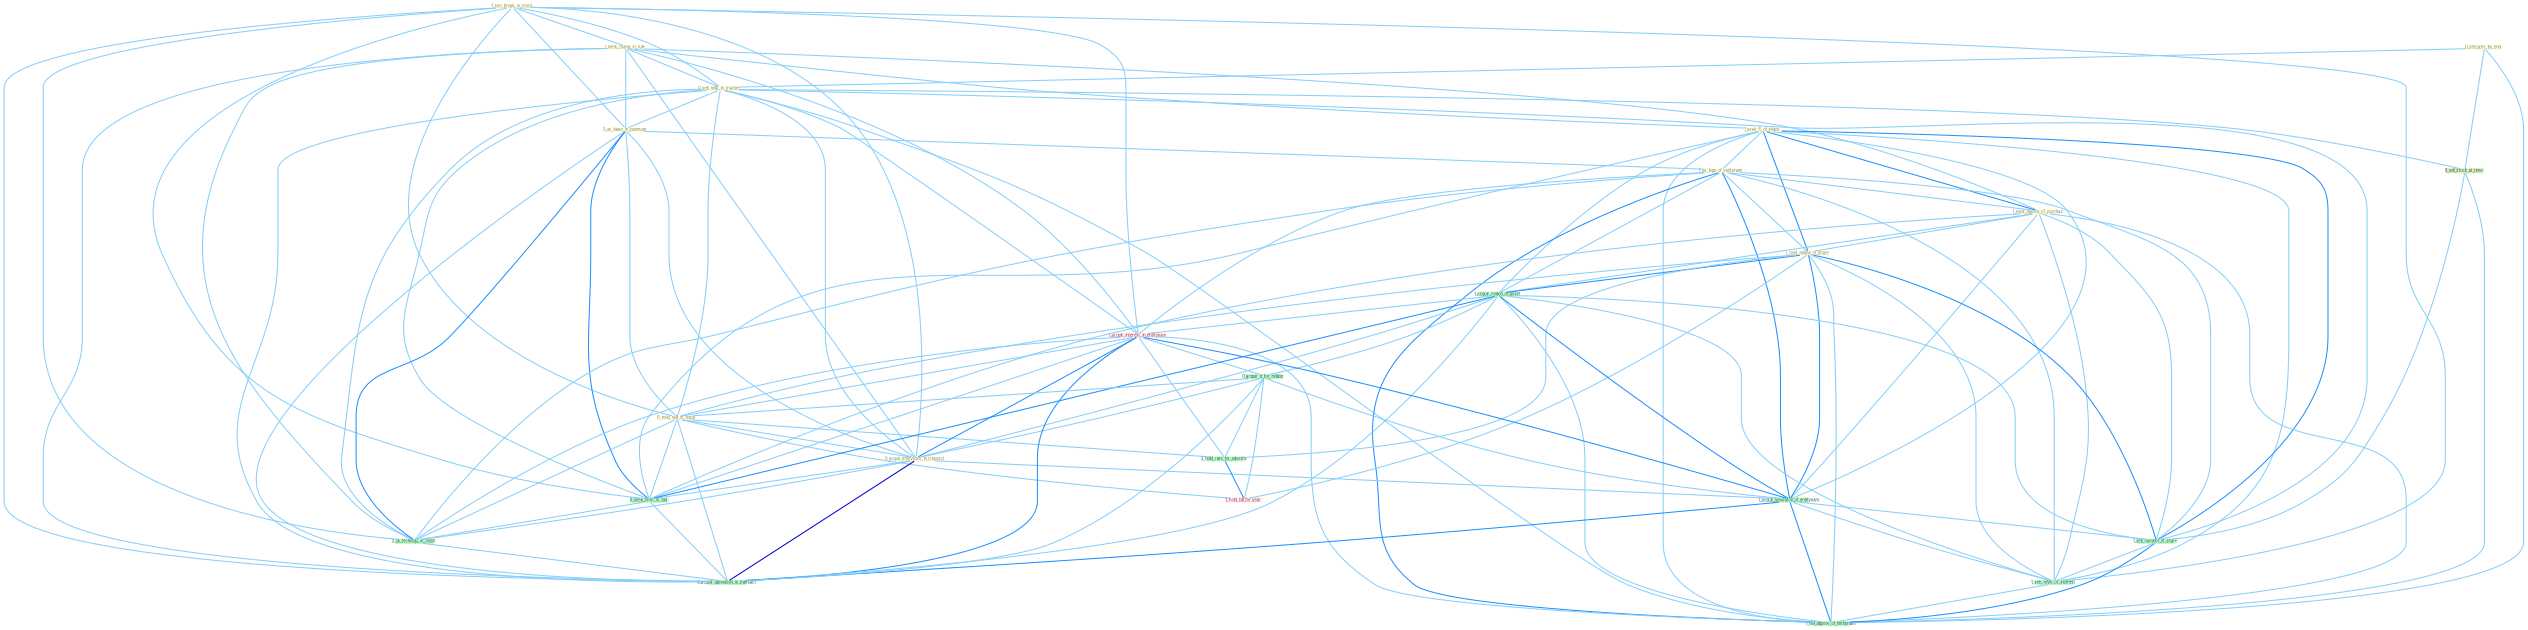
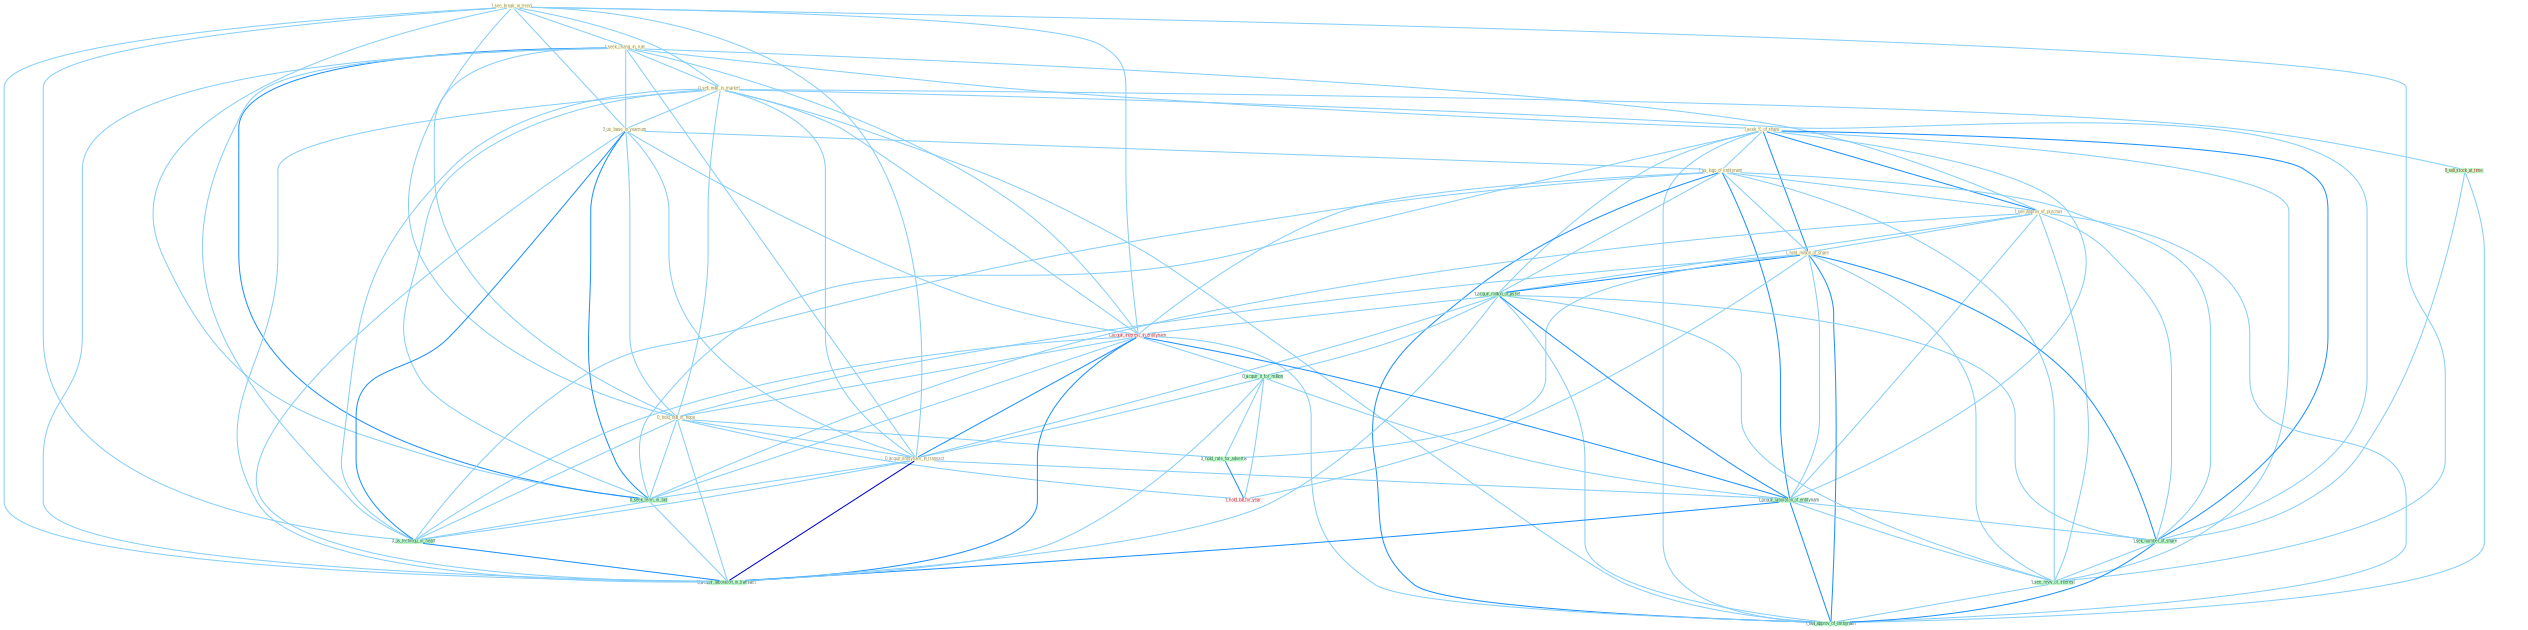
node "0_sell_oper_by_end": removed
node "1_seek_approv_of_purchas": label "1_seek_approv_of_purchas" -> "1_see_approv_of_purchas"
edge "1_hold_million_of_share" -- "1_acquir_laboratori_of_entitynam": color #1e90ff -> #87cefa
edge "0_acquir_it_for_million" -- "0_hold_ralli_in_hope": now "1_seek_chang_in_rule" -- "0_hold_ralli_in_hope"
edge "1_acquir_million_of_asset" -- "0_seek_term_in_bid": now "1_seek_chang_in_rule" -- "0_seek_term_in_bid"
edge "1_acquir_interest_in_entitynam" -- "0_hold_rate_for_advertis": now "1_acquir_interest_in_entitynam" -- "0_us_base_in_yearnum"
edge "1_hold_million_of_share" -- "1_sell_approv_of_entitynam": color #87cefa -> #1e90ff
edge "0_us_techniqu_in_heart" -- "0_acquir_laboratori_in_transact": color #87cefa -> #1e90ff
